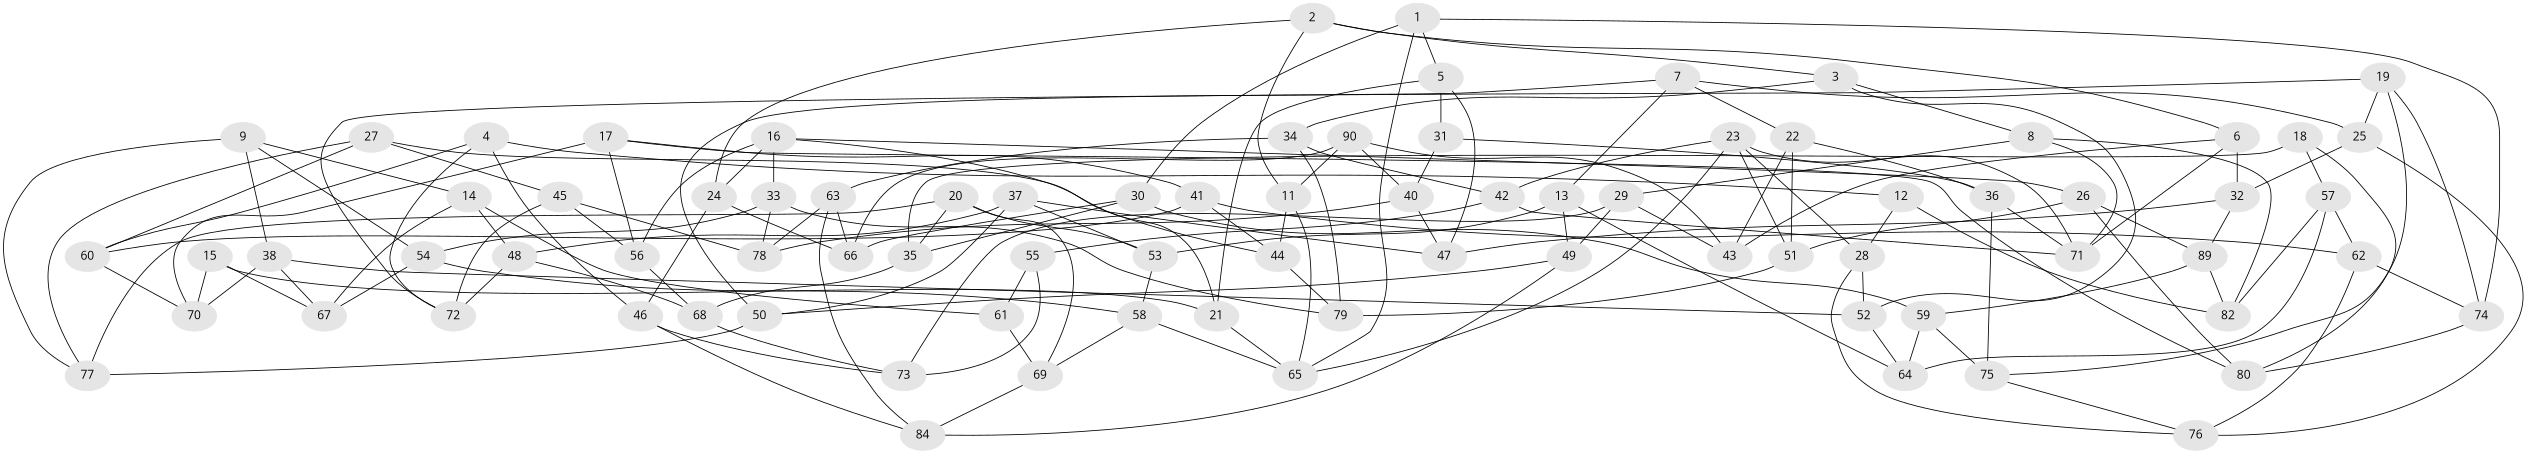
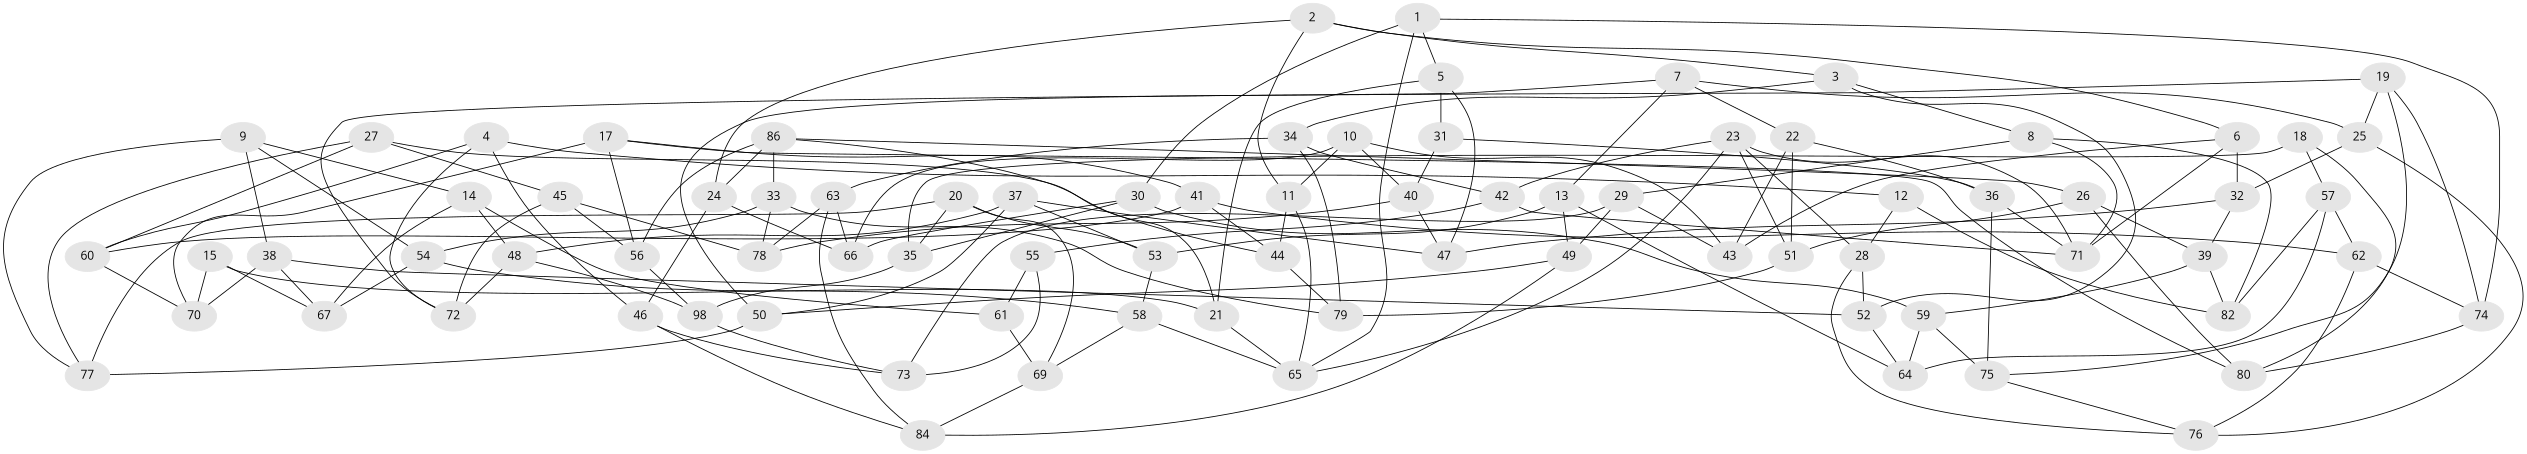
node "16": label "16" -> "86"
node "90": label "90" -> "10"
node "89": label "89" -> "39"
node "68": label "68" -> "98"
